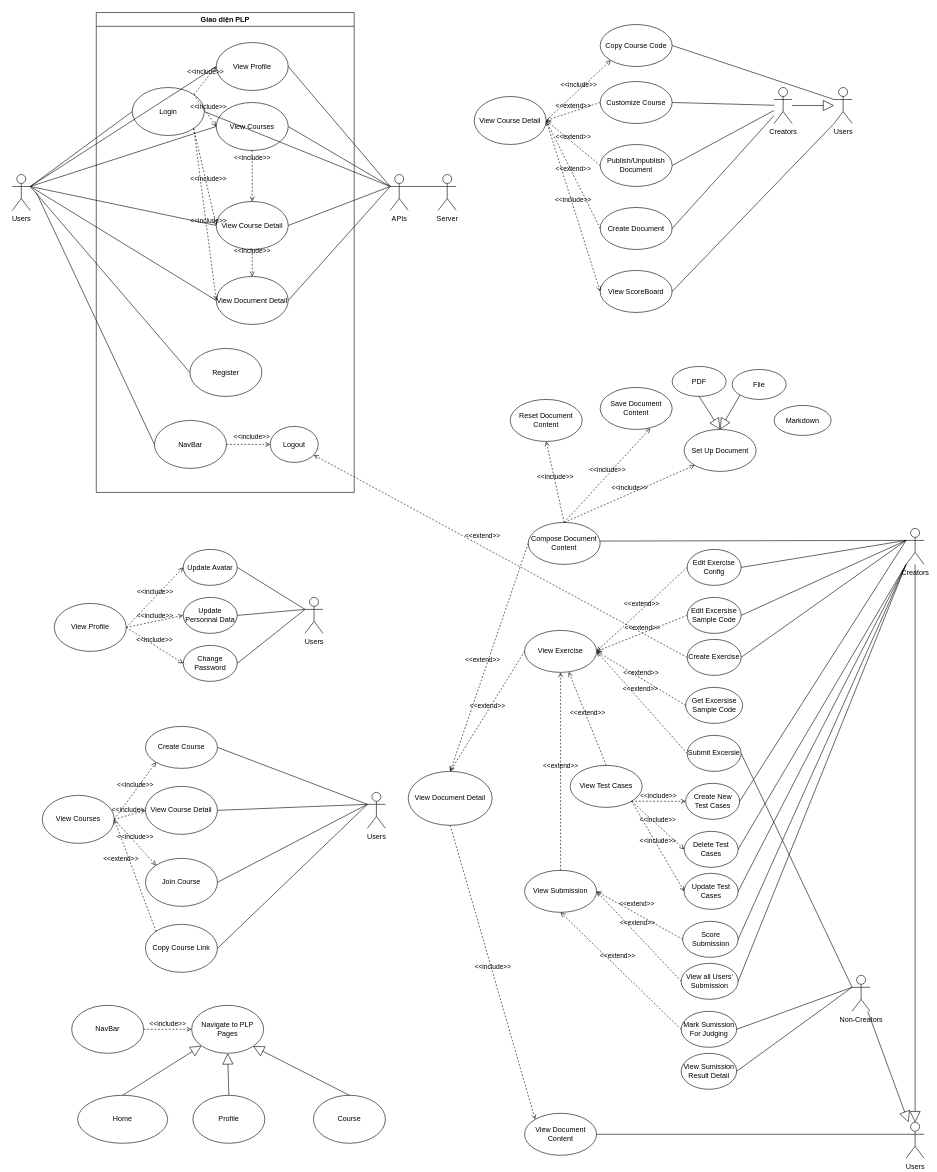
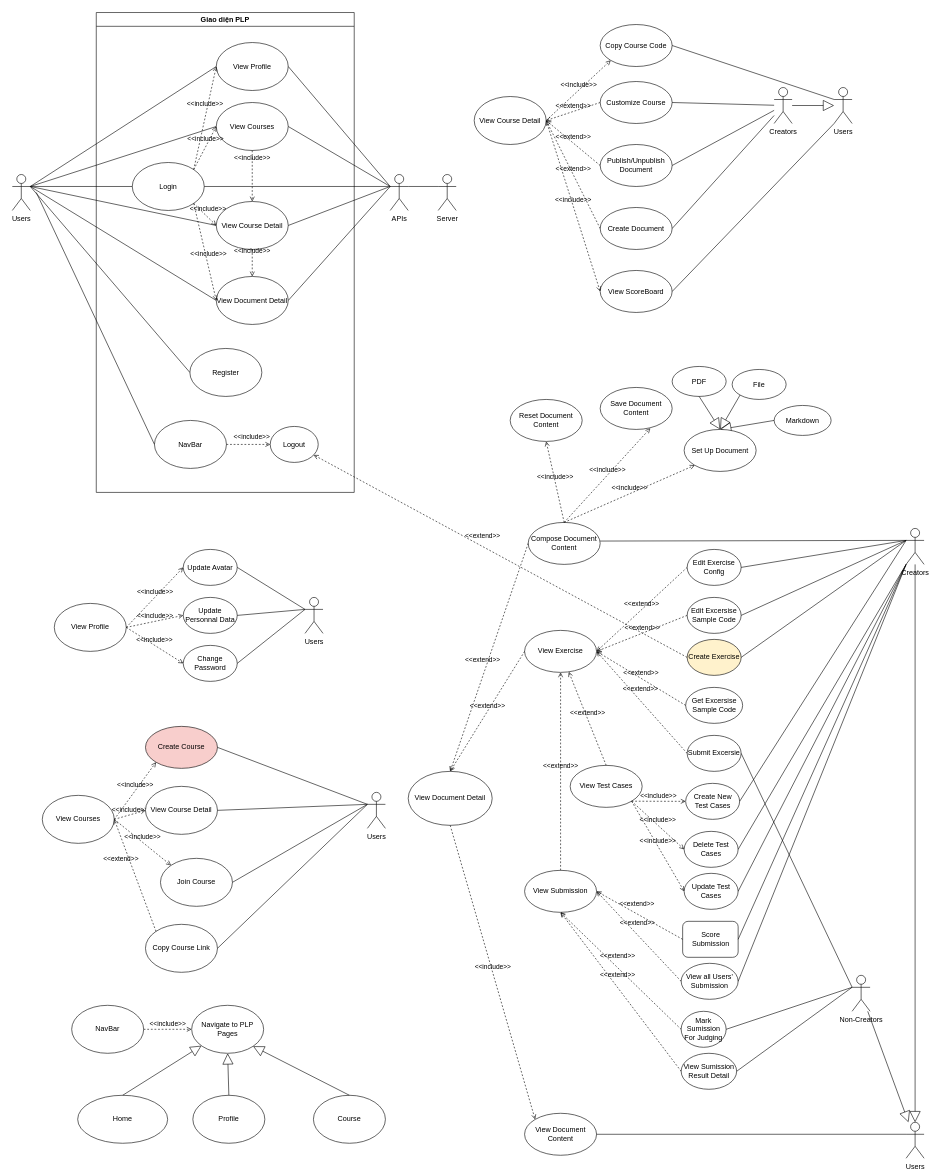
node "Login": moved (168, 111) -> (168, 186)
edge "Markdown" -> "Set Up Document": added
node "Create Exercise": fillcolor #ffffff -> #fff2cc
node "Create Course": fillcolor #ffffff -> #f8cecc
node "Join Course": moved (182, 882) -> (197, 882)
node "Score Submission": shape ellipse -> rounded rectangle
edge "View Sumission Result Detail" -> "View Submission": added, label "<<extend>>"
node "Mark Sumission For Judging": size 56x36 -> 45x36
